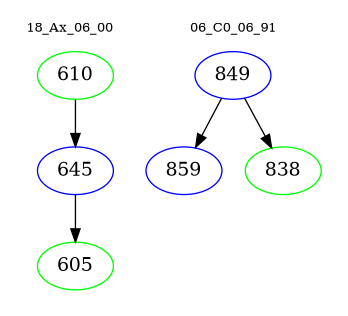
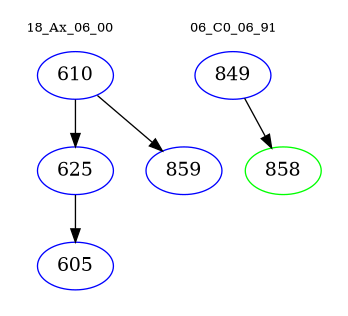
node "610": color green -> blue
edge "849" -> "859": now "610" -> "859"
node "645": label "645" -> "625"
node "838": label "838" -> "858"
node "605": color green -> blue
